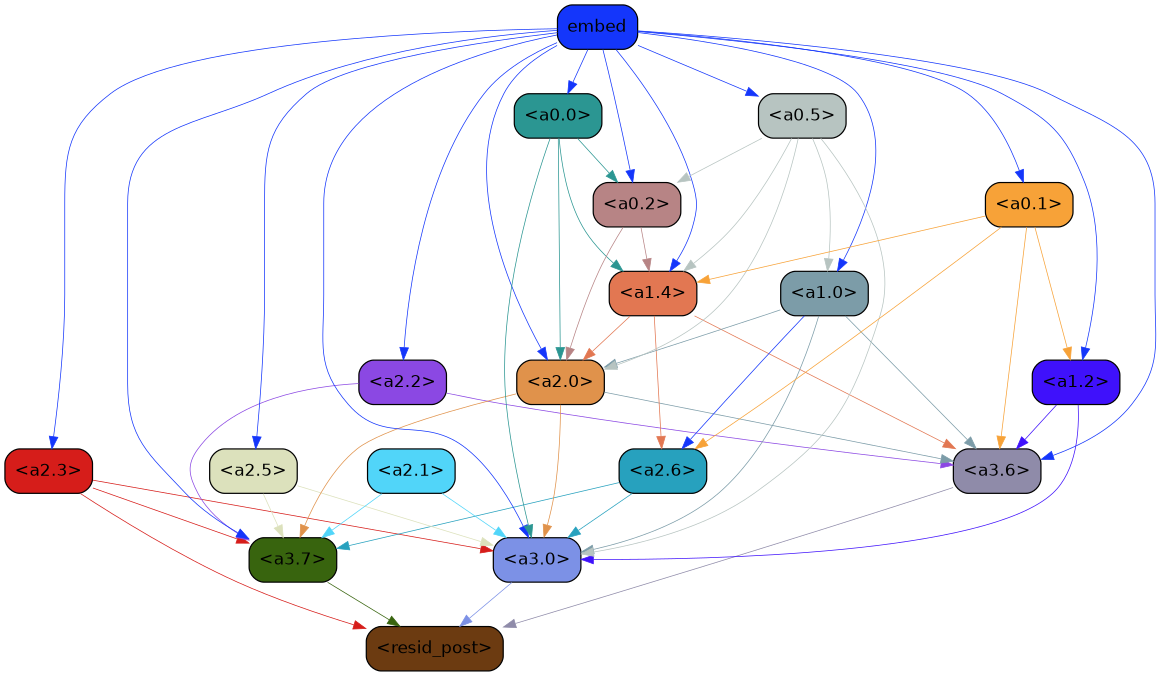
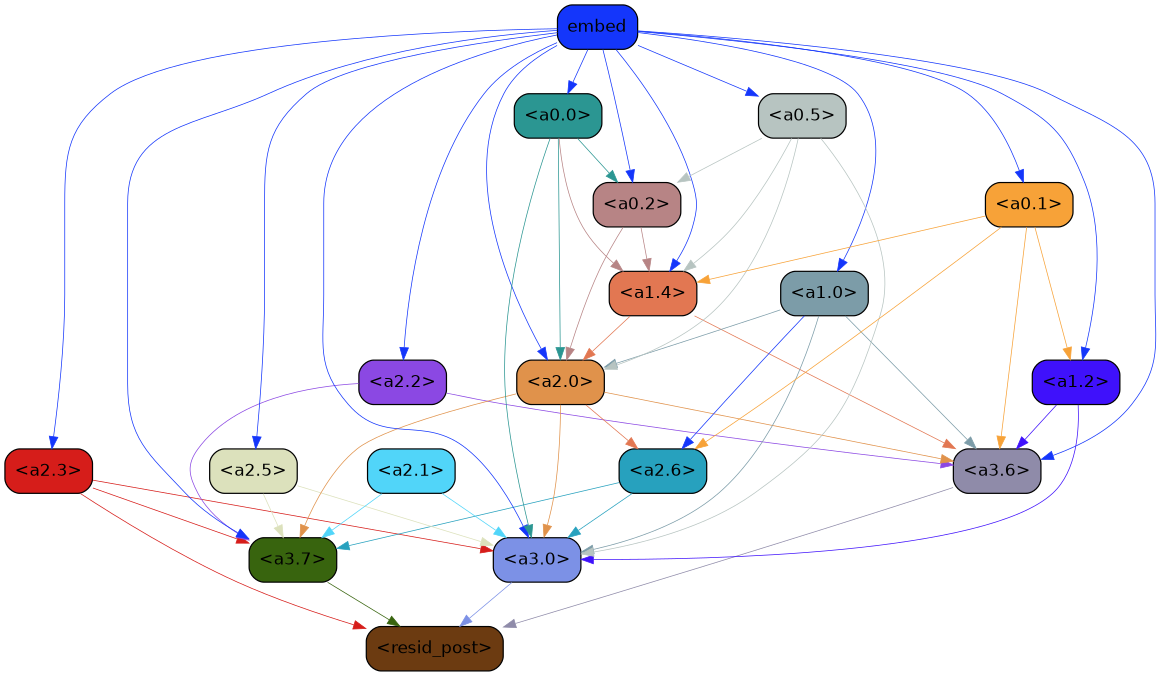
edge "<a0.5>" -> "<a1.0>": removed
edge "<a0.0>" -> "<a1.4>": color #2b9692 -> #b78485
edge "<a1.4>" -> "<a2.6>": now "<a2.0>" -> "<a2.6>"
edge "<a2.0>" -> "<a3.6>": color #7c9ca8 -> #e0924b
